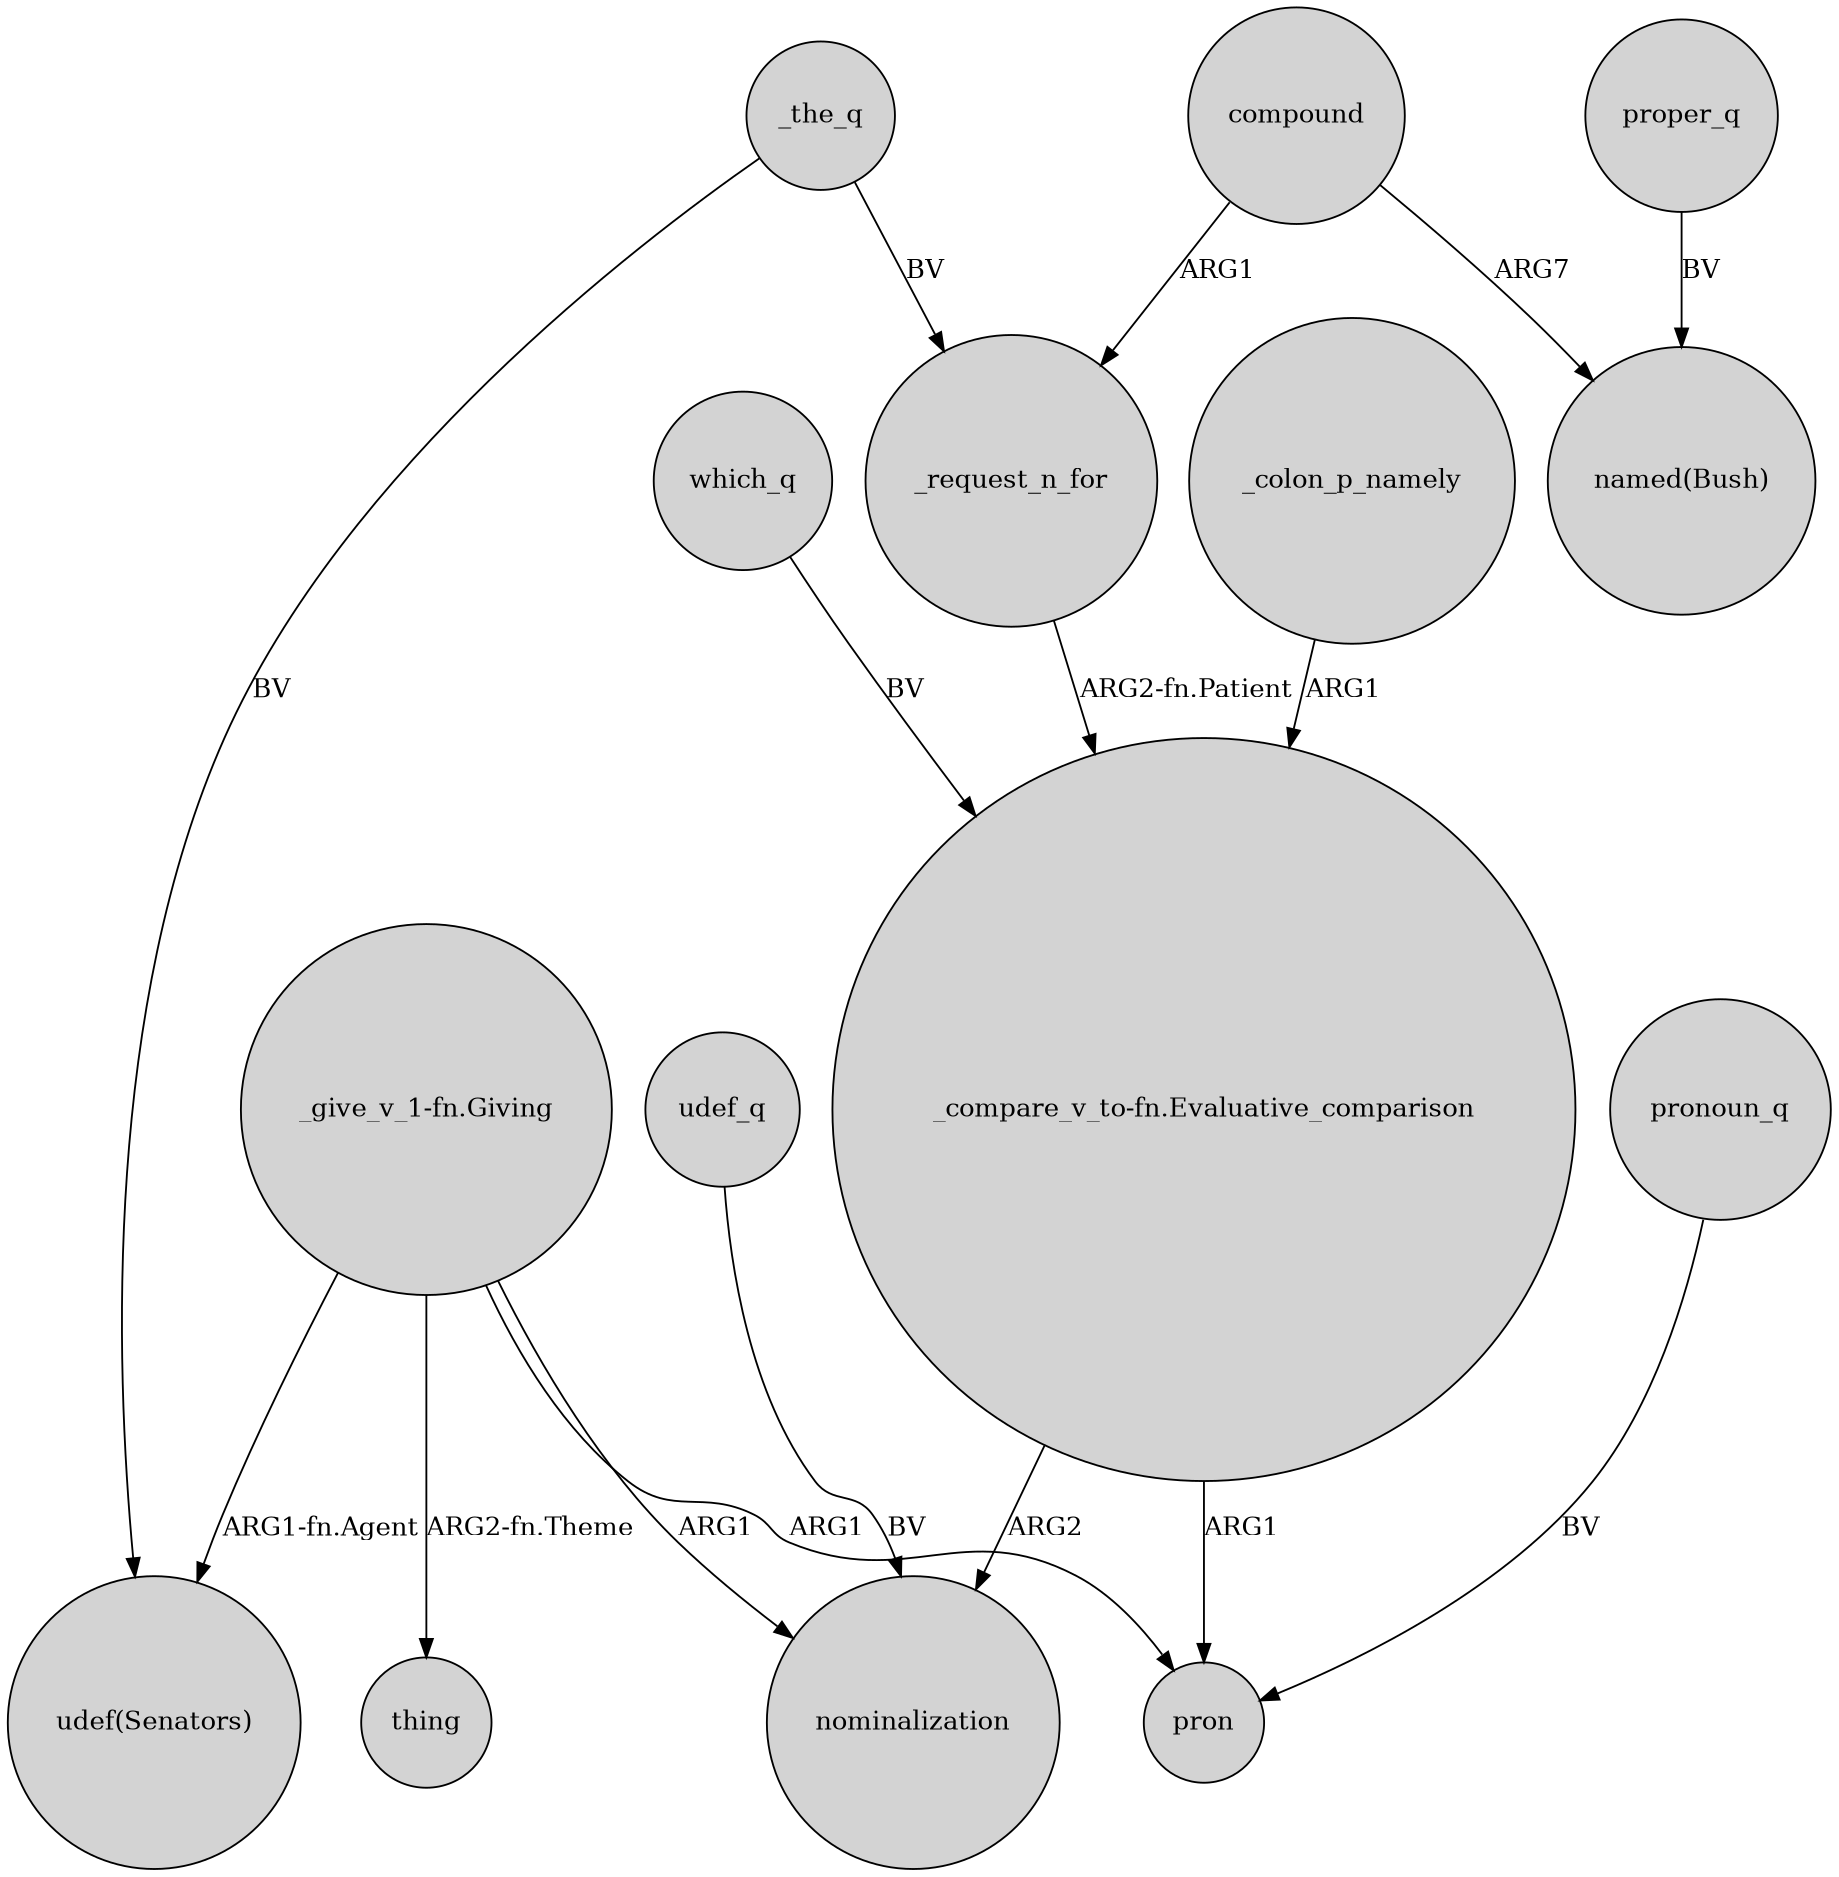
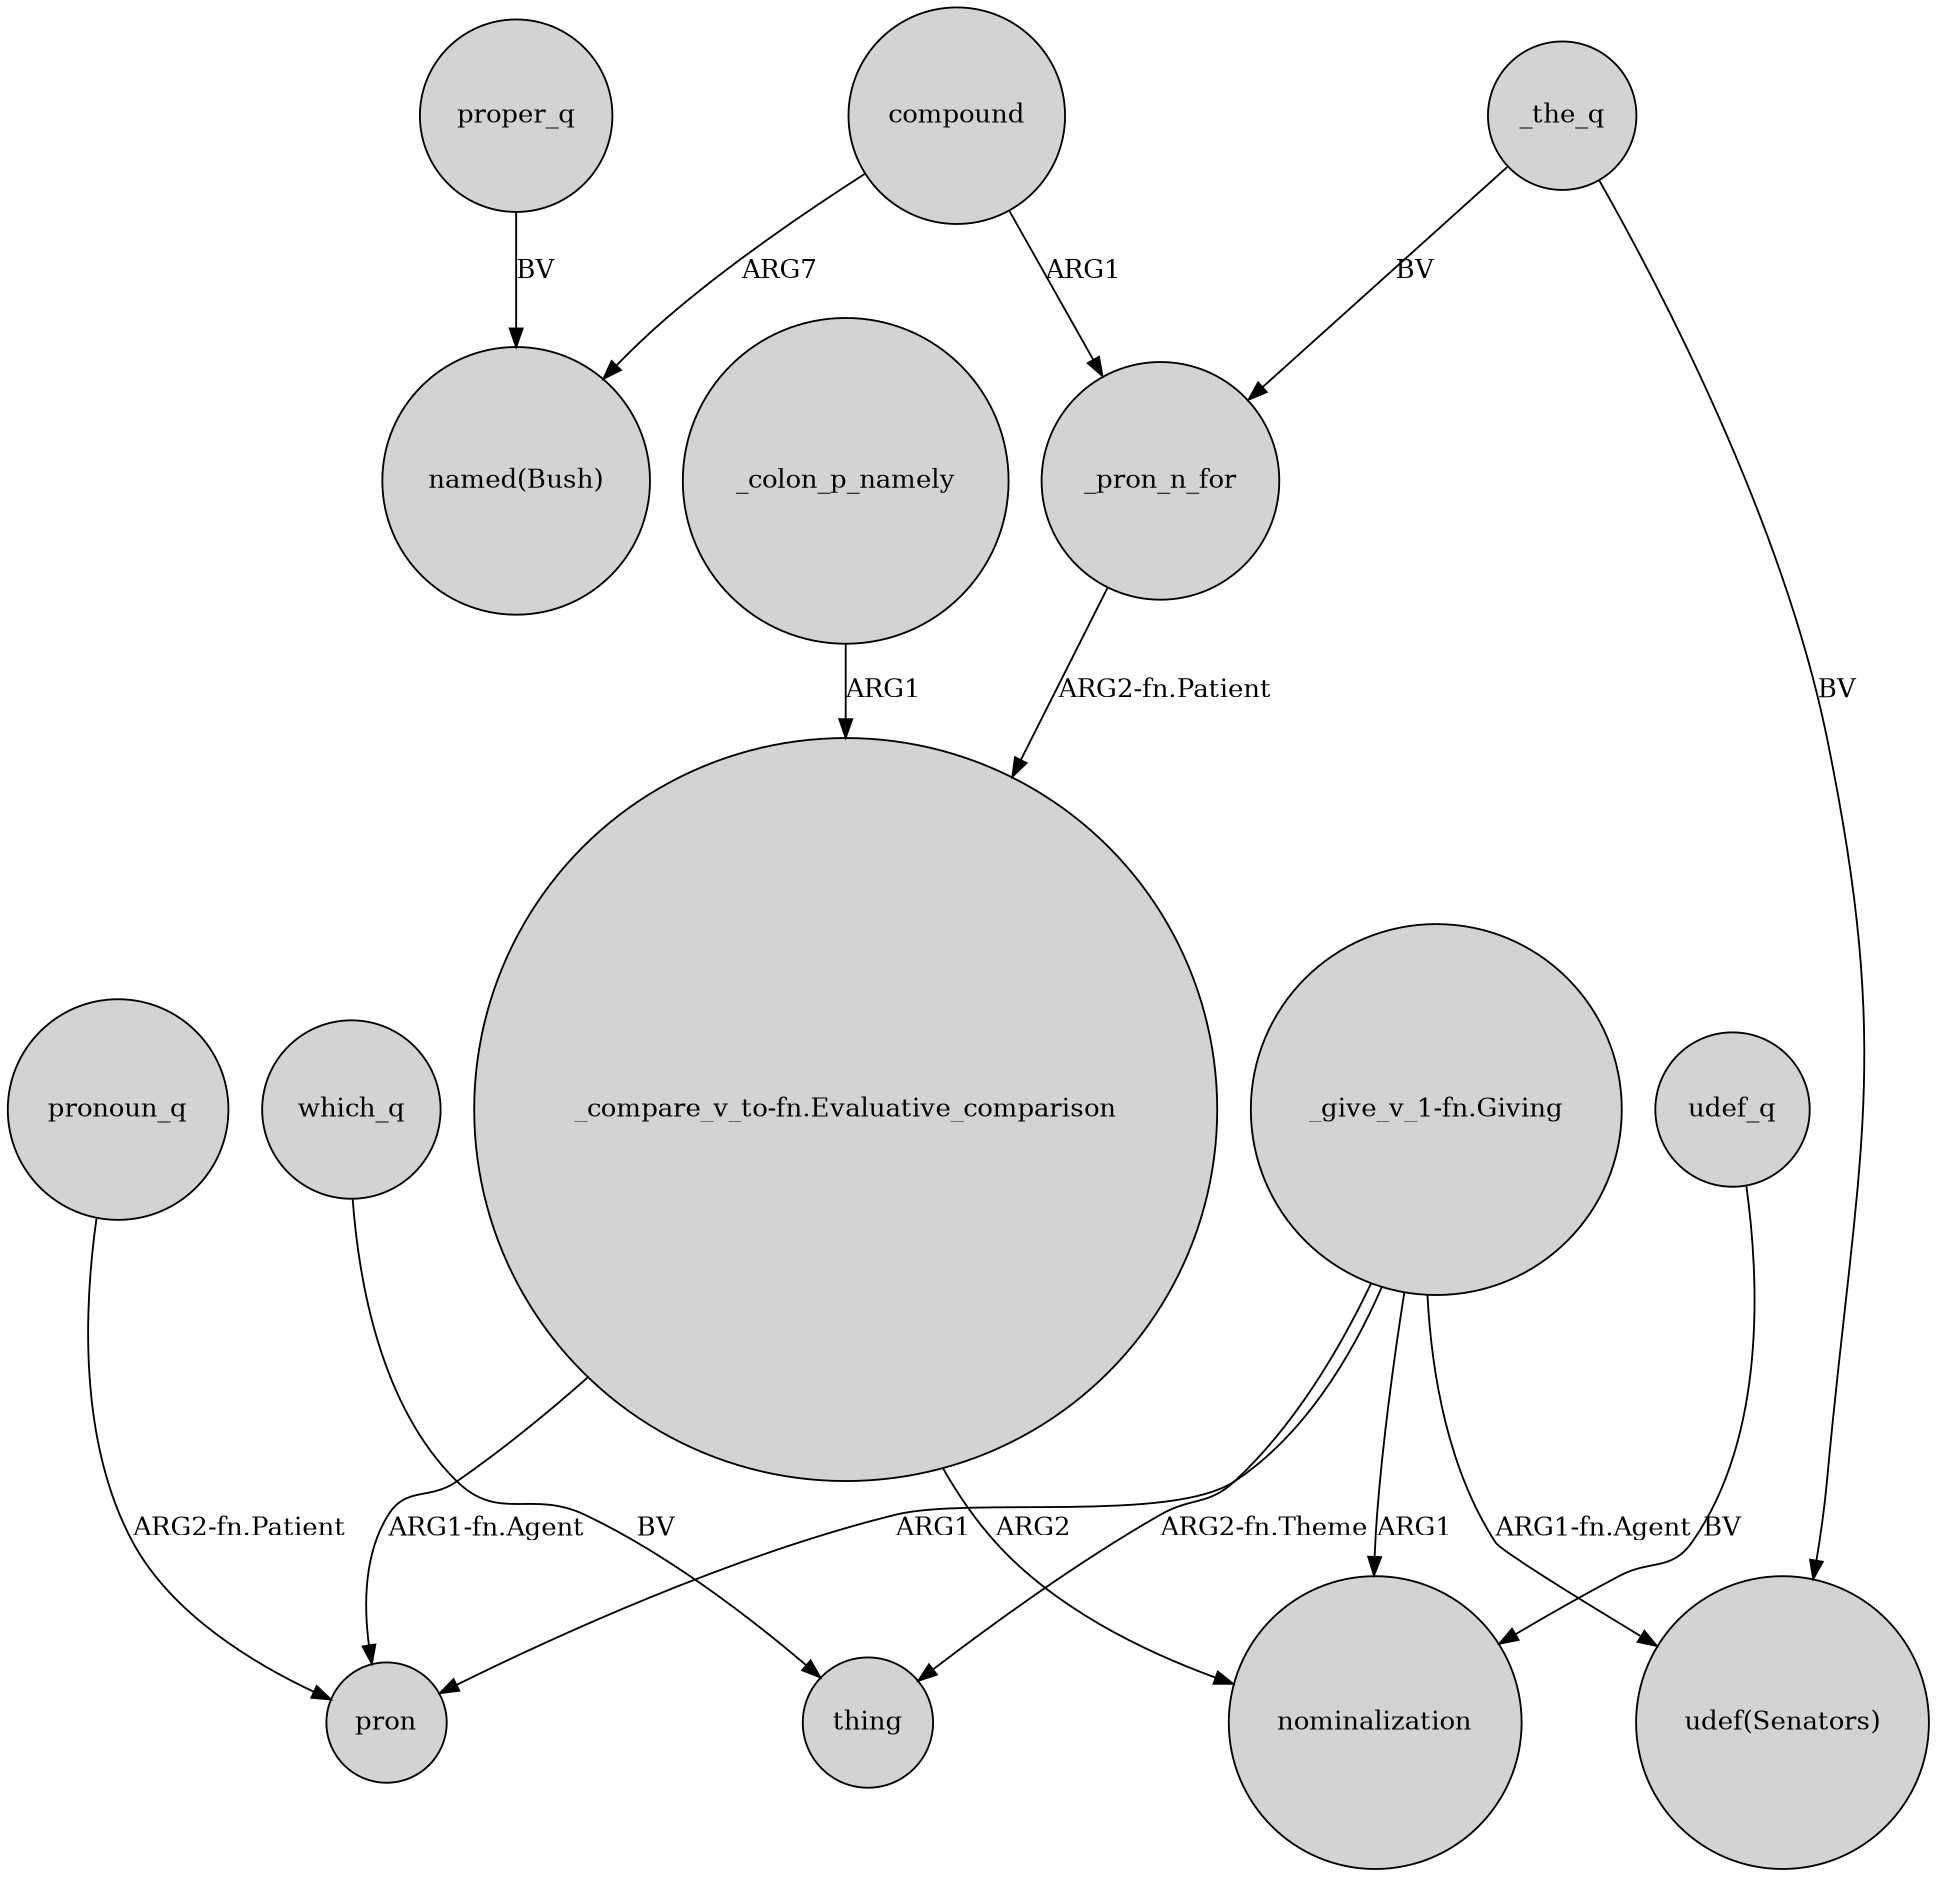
node "_request_n_for": label "_request_n_for" -> "_pron_n_for"
edge "which_q" -> "_compare_v_to-fn.Evaluative_comparison": now "which_q" -> "thing"
edge "_compare_v_to-fn.Evaluative_comparison" -> "pron": label "ARG1" -> "ARG1-fn.Agent"
edge "pronoun_q" -> "pron": label "BV" -> "ARG2-fn.Patient"
